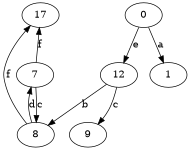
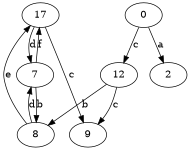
edge "17" -> "7": added, label "d"
edge "0" -> "12": label "e" -> "c"
edge "17" -> "9": added, label "c"
edge "8" -> "17": label "f" -> "e"
node "1": label "1" -> "2"
edge "7" -> "8": label "c" -> "b"
